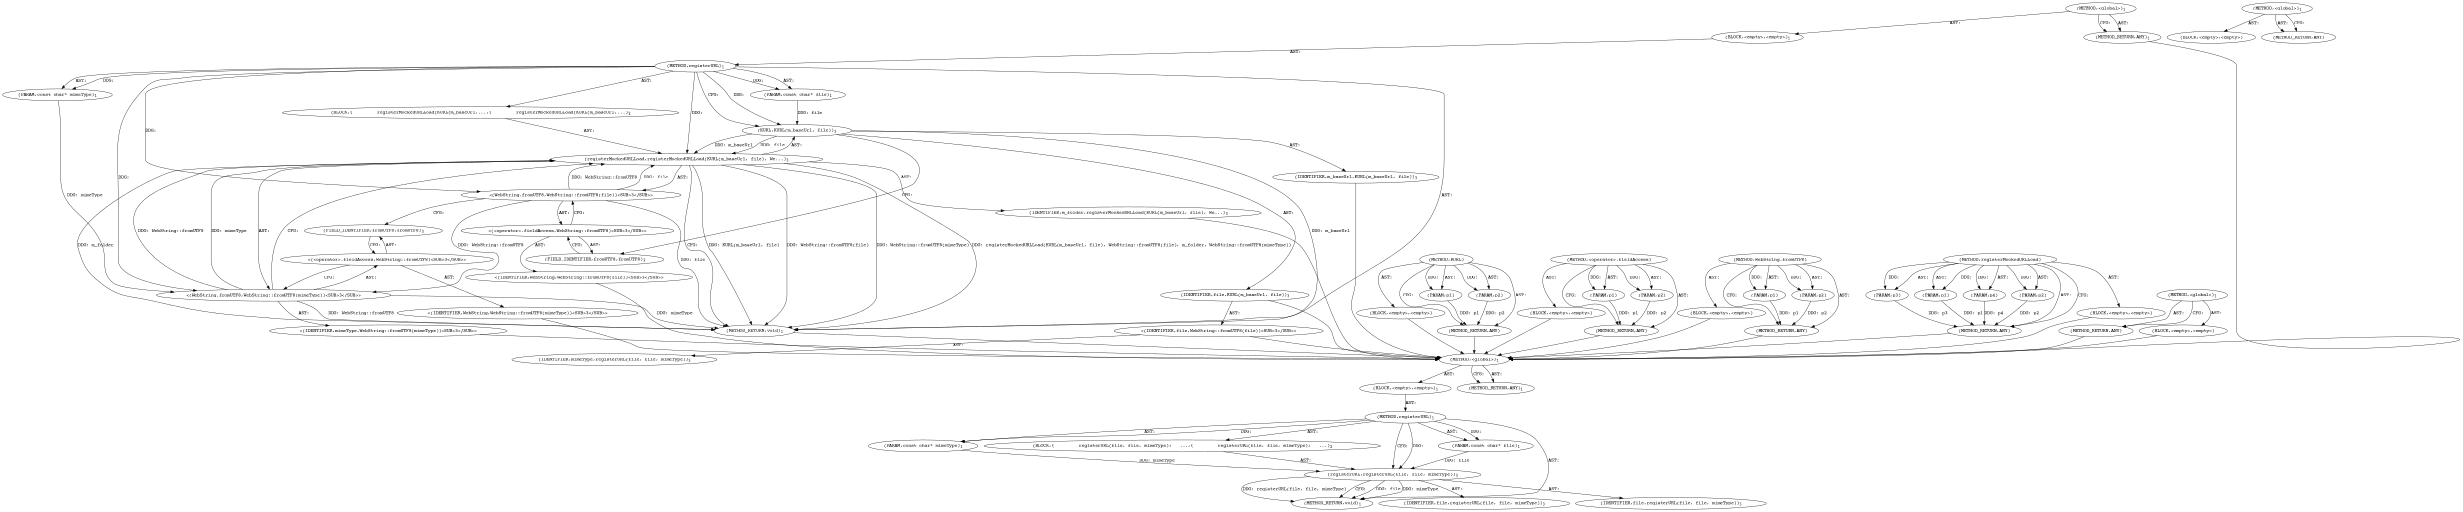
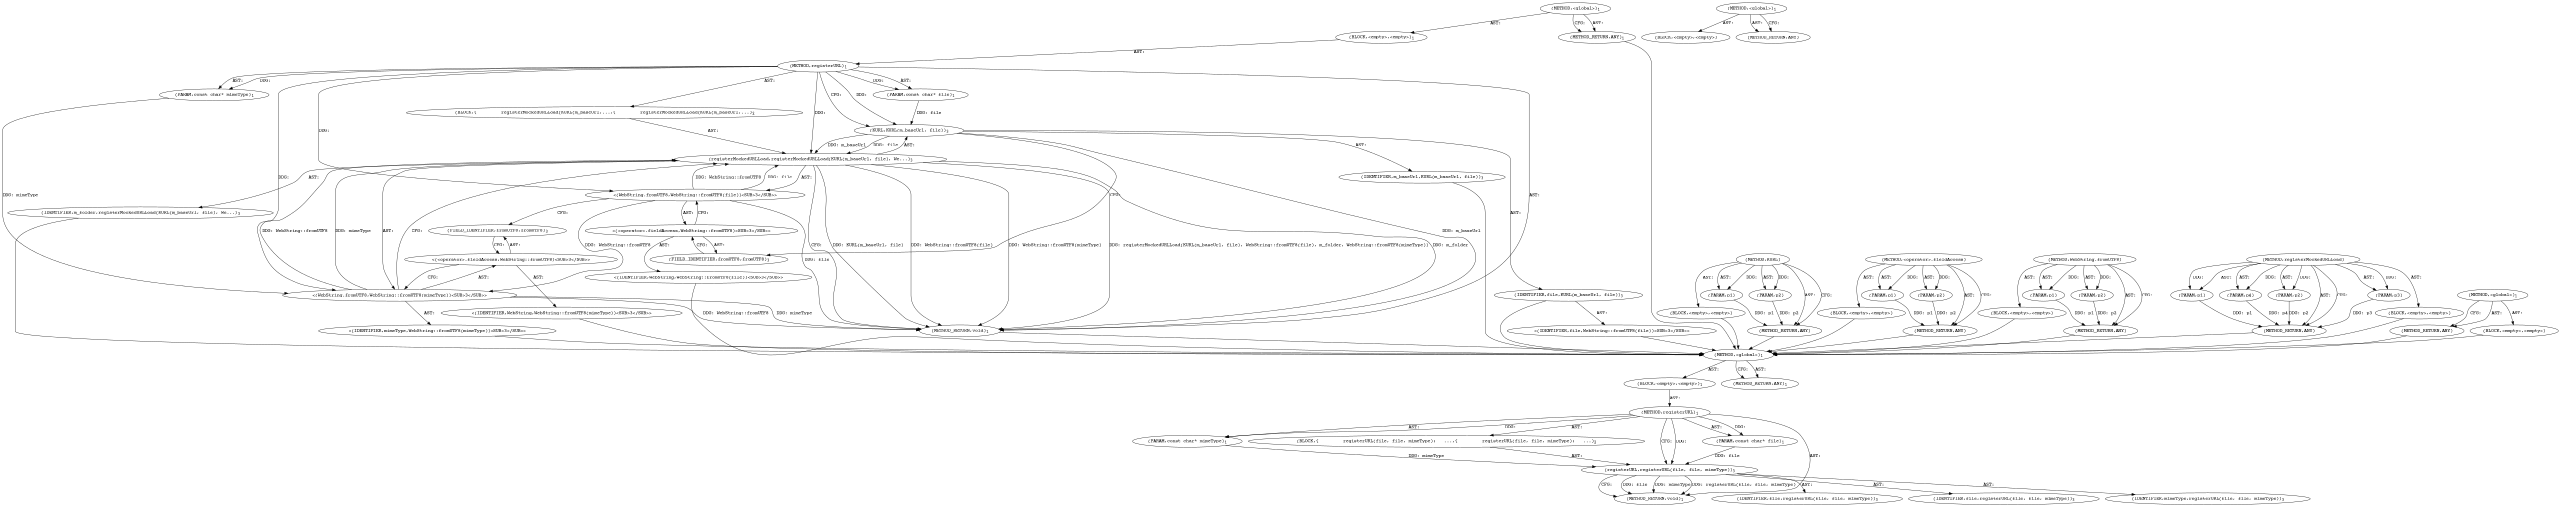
edge "<(IDENTIFIER,file,WebString::fromUTF8(file))<SUB>3</SUB>>" -> "(IDENTIFIER,mimeType,registerURL(file, file, mimeType))": now "(registerURL,registerURL(file, file, mimeType))" -> "(IDENTIFIER,mimeType,registerURL(file, file, mimeType))"
